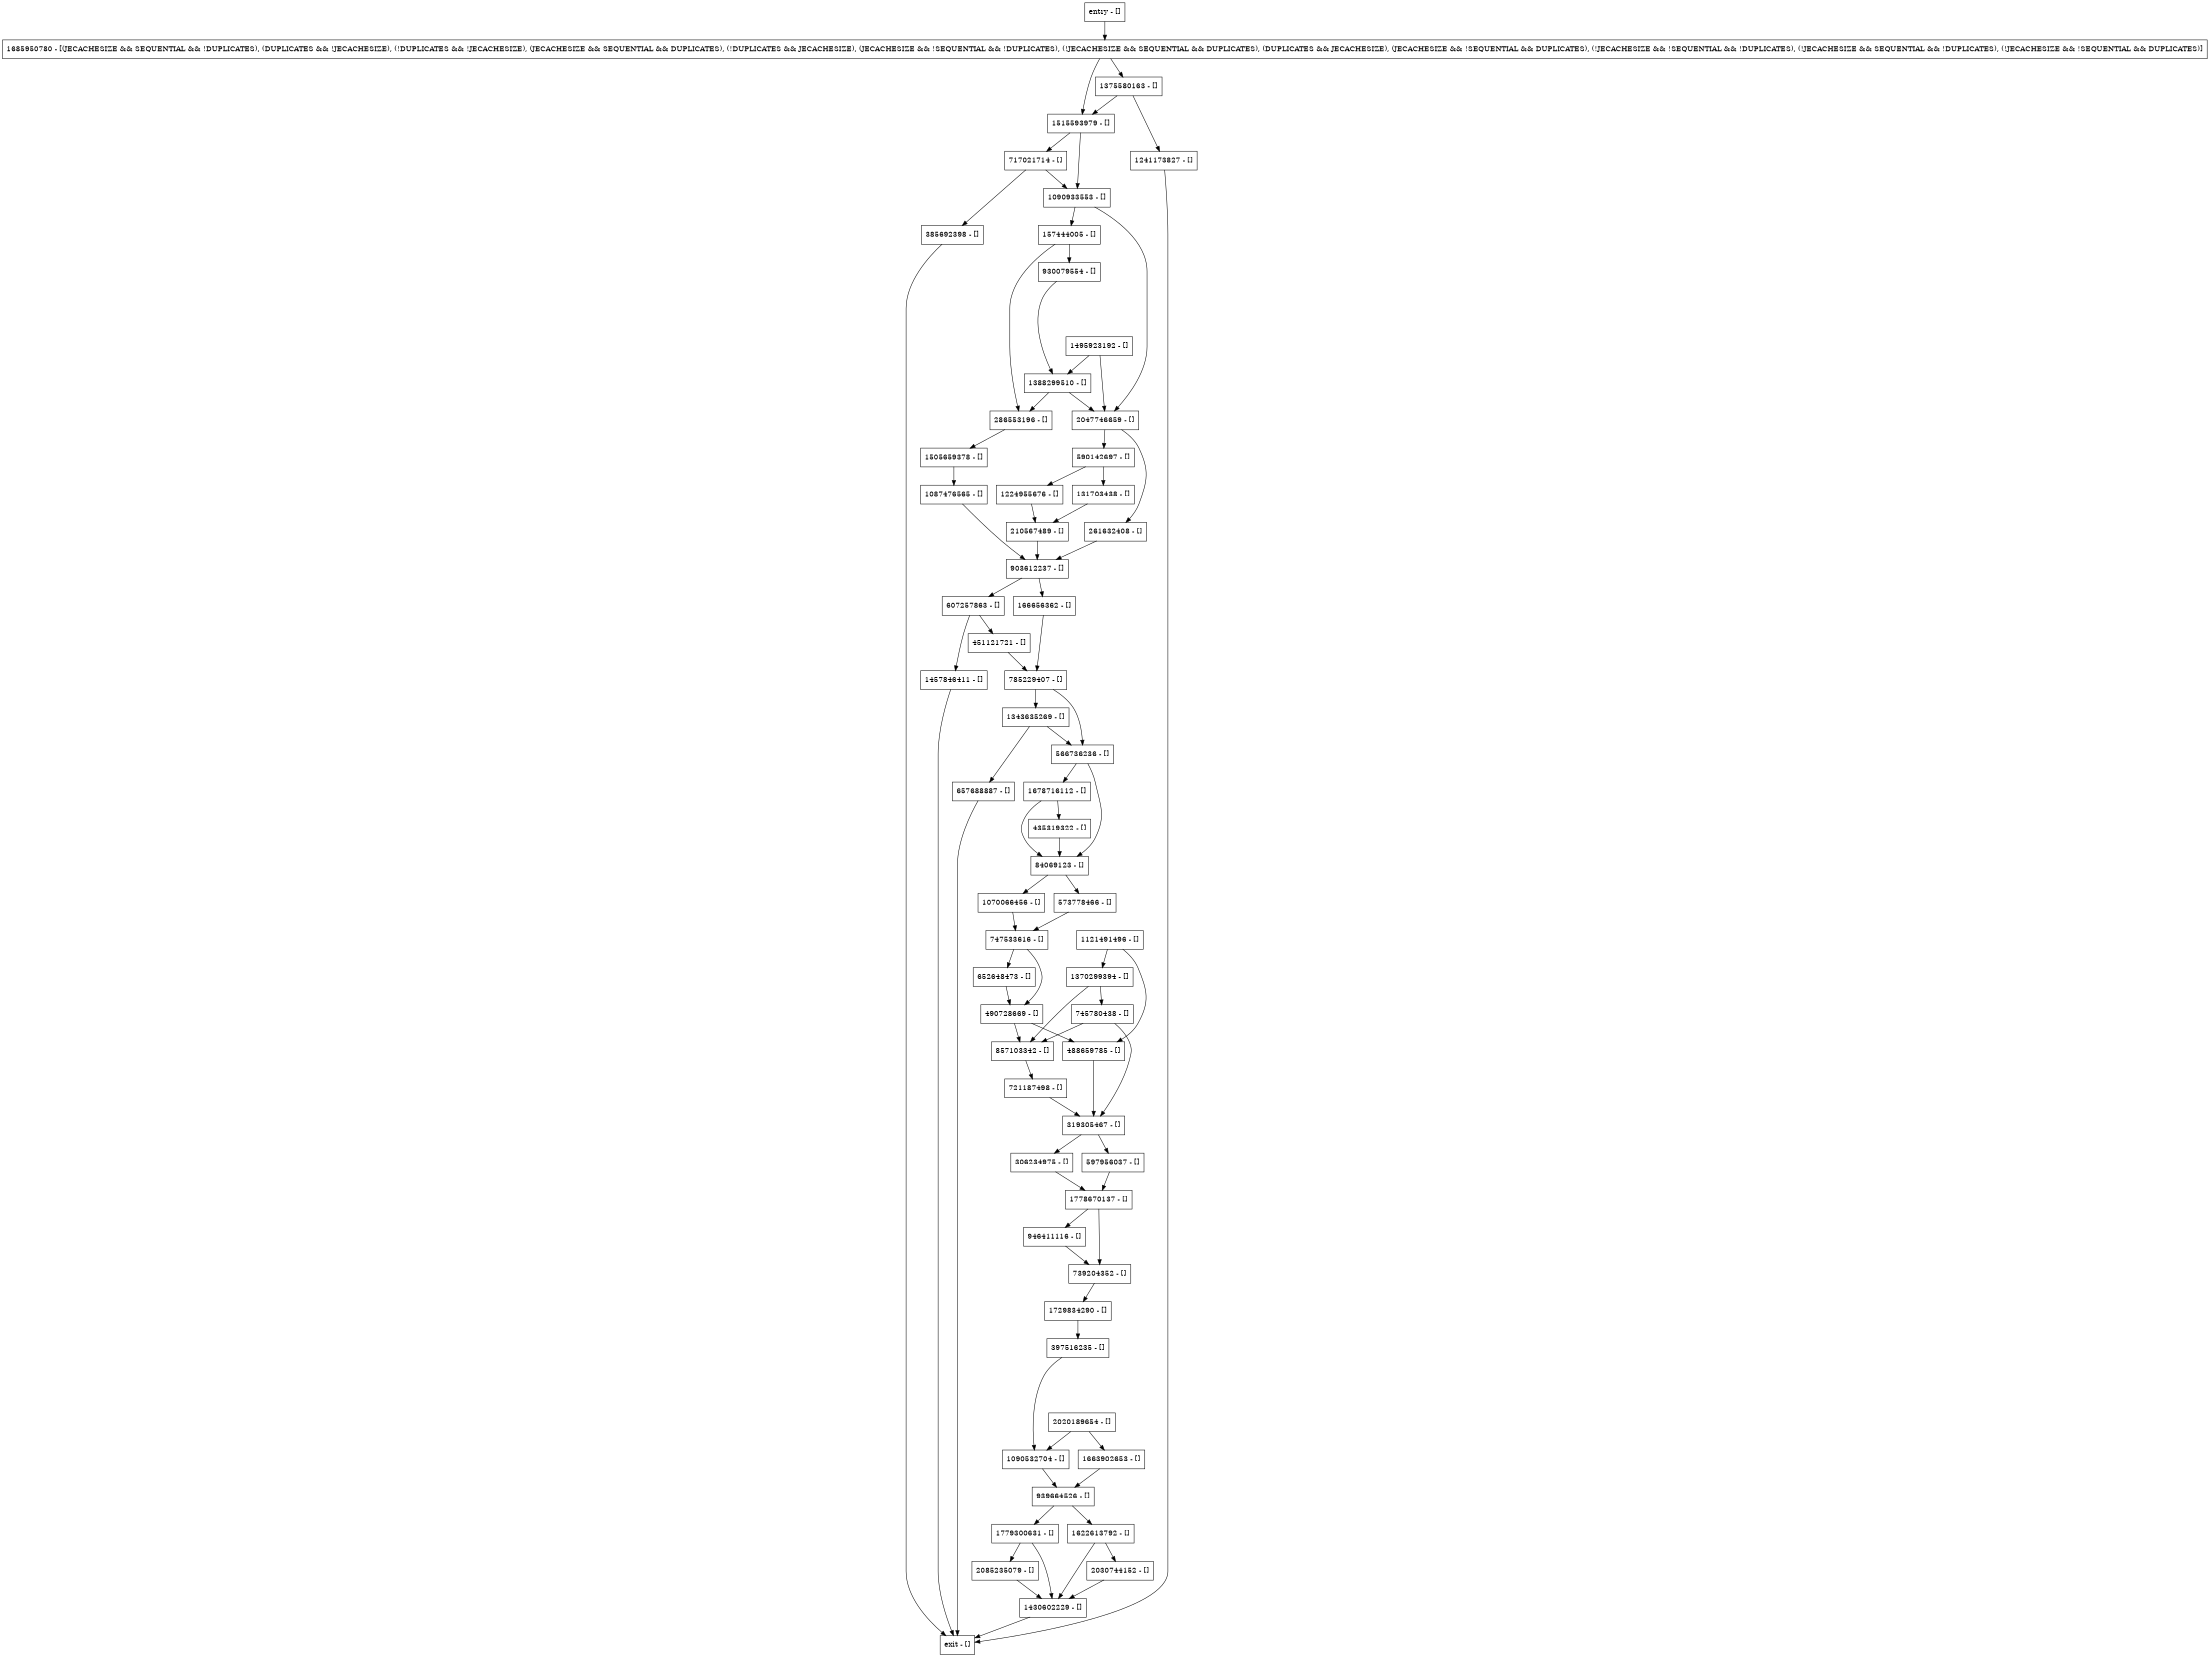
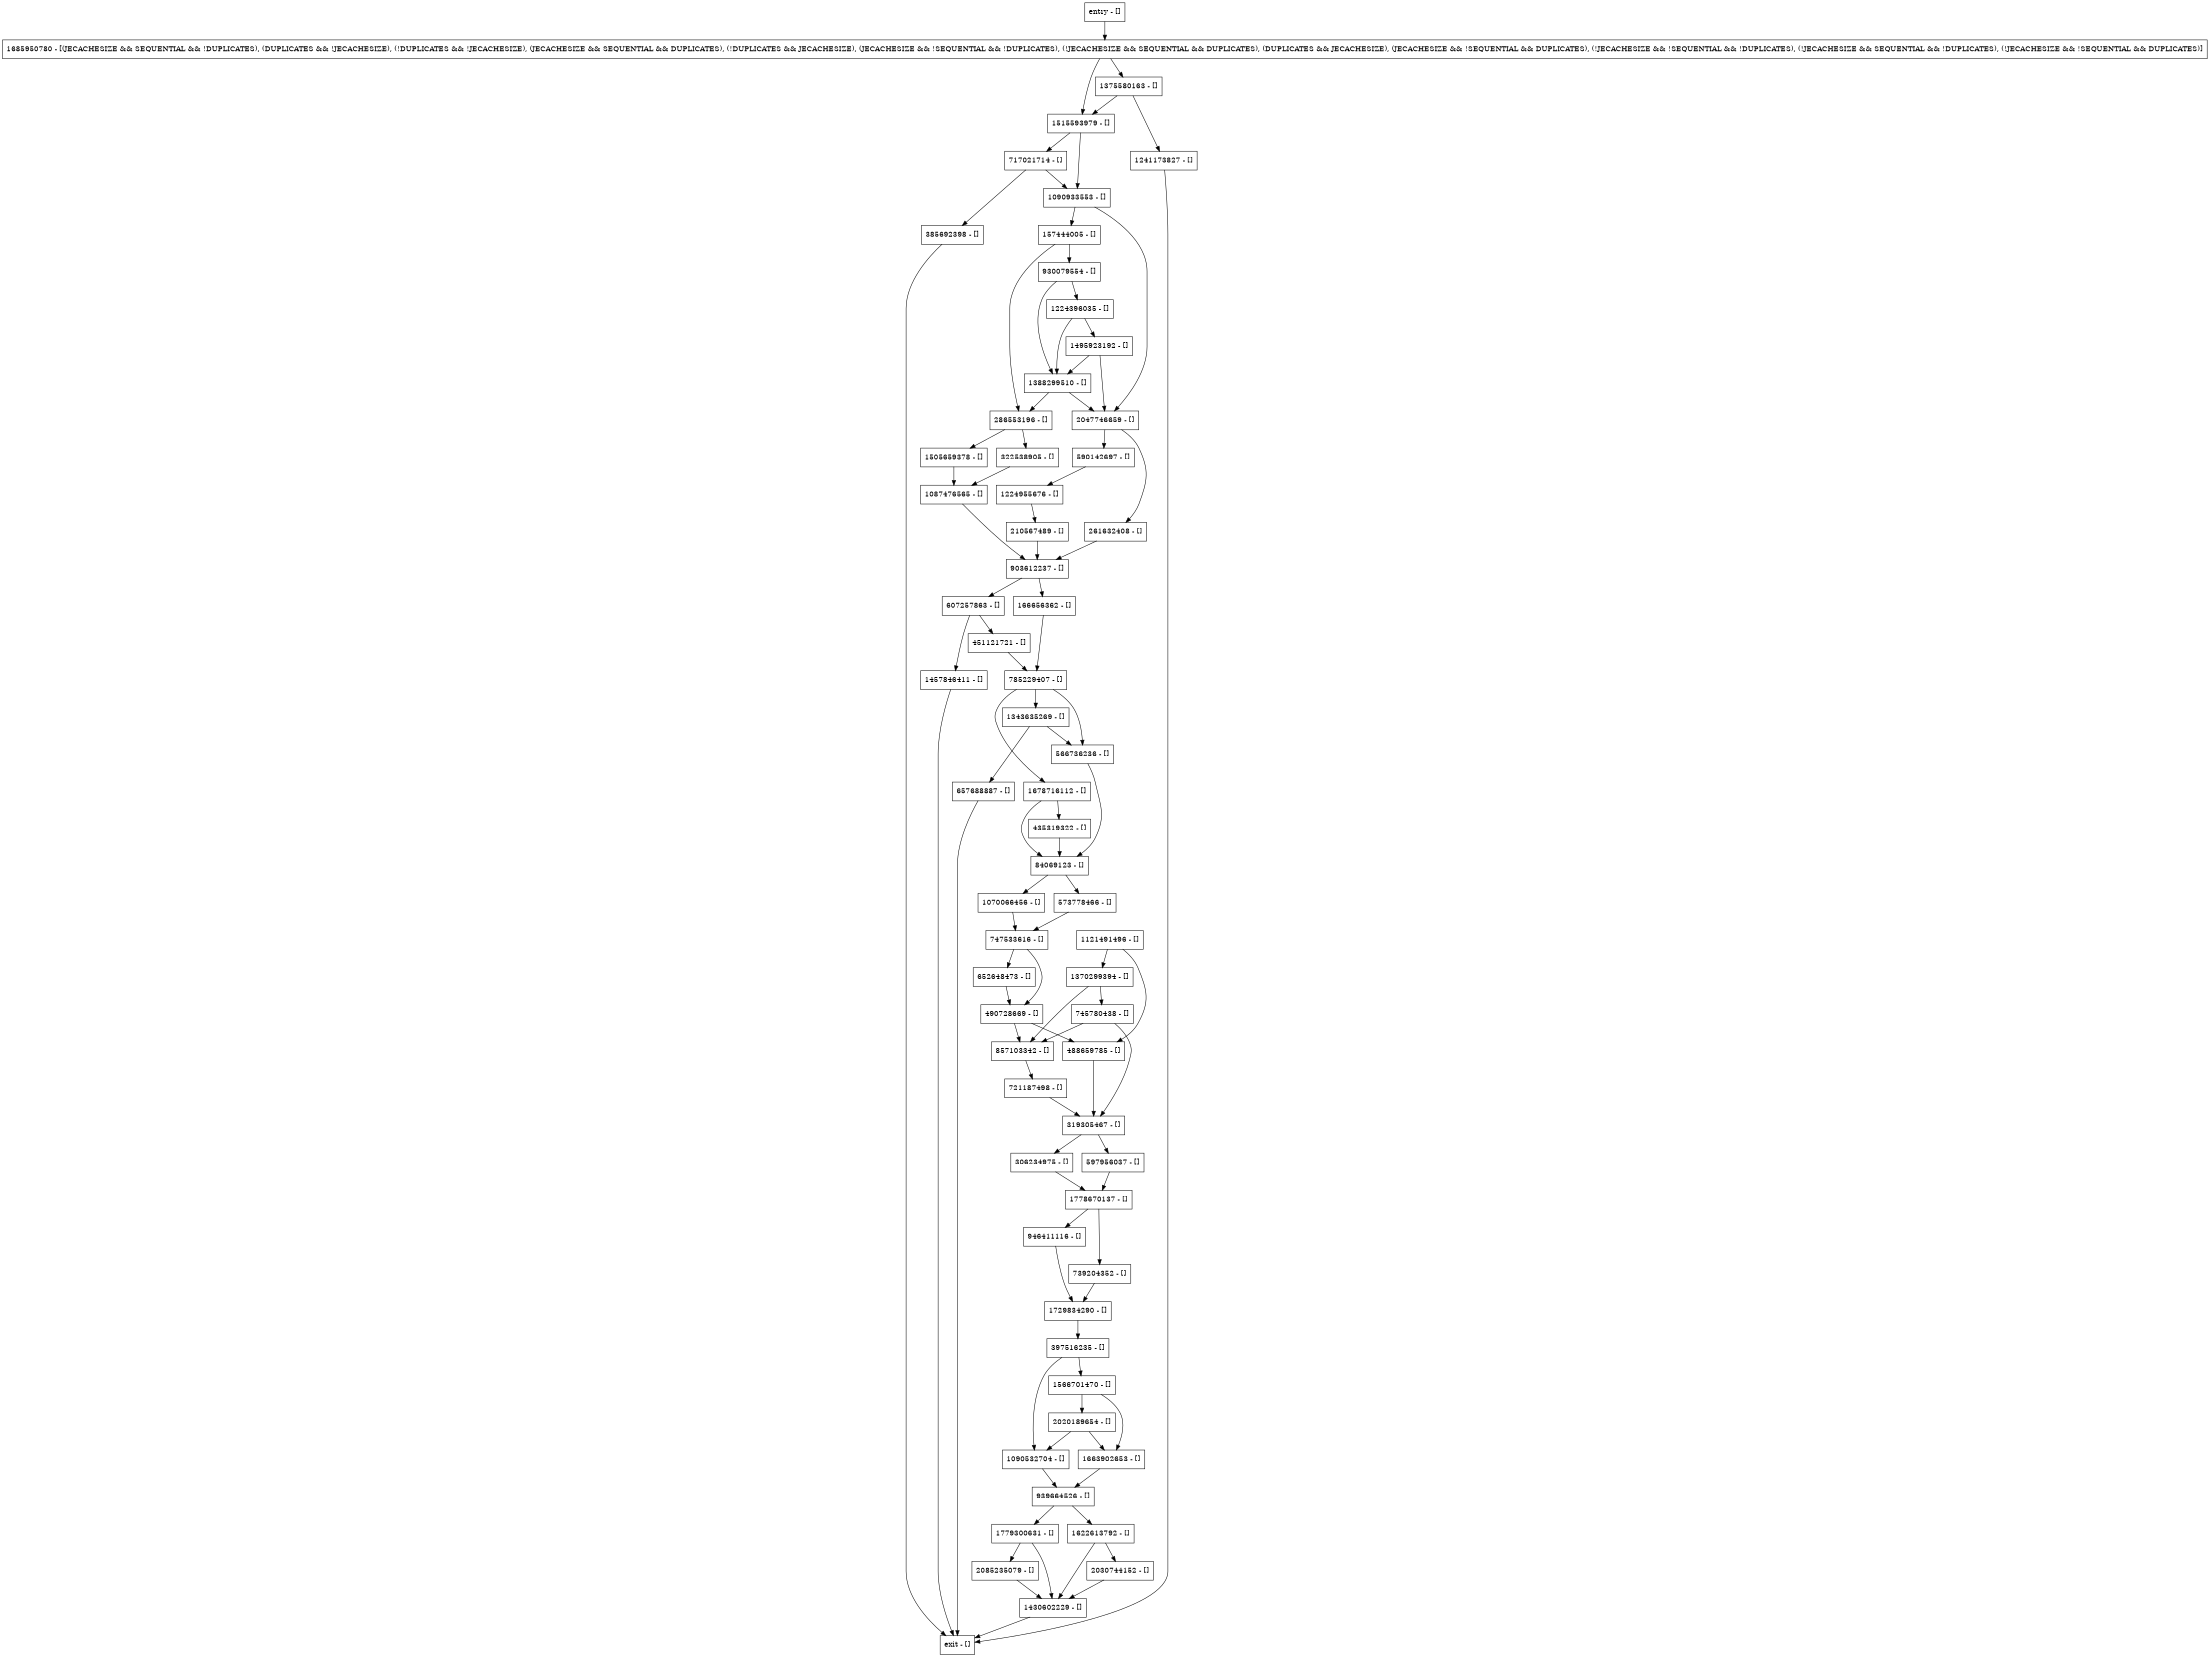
node "1224396035 - []": added
node "322538905 - []": added
node "131703438 - []": removed
edge "566736236 - []" -> "1678716112 - []": now "785229407 - []" -> "1678716112 - []"
edge "946411116 - []" -> "739204352 - []": now "946411116 - []" -> "1729834290 - []"
node "1566701470 - []": added
